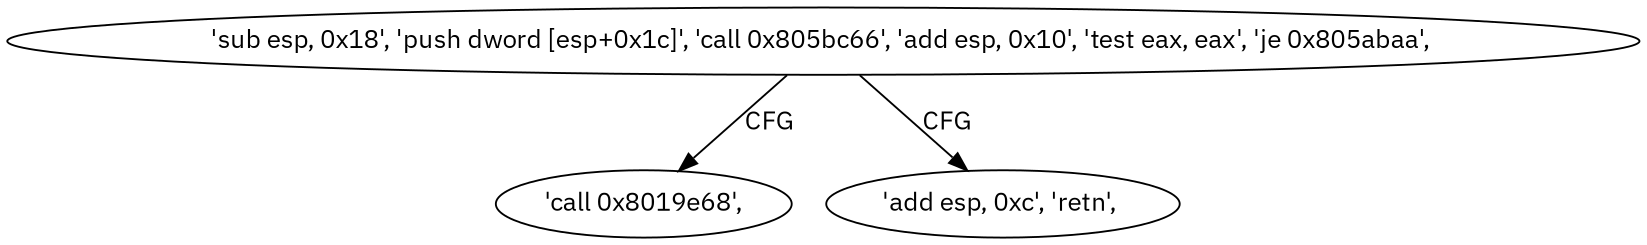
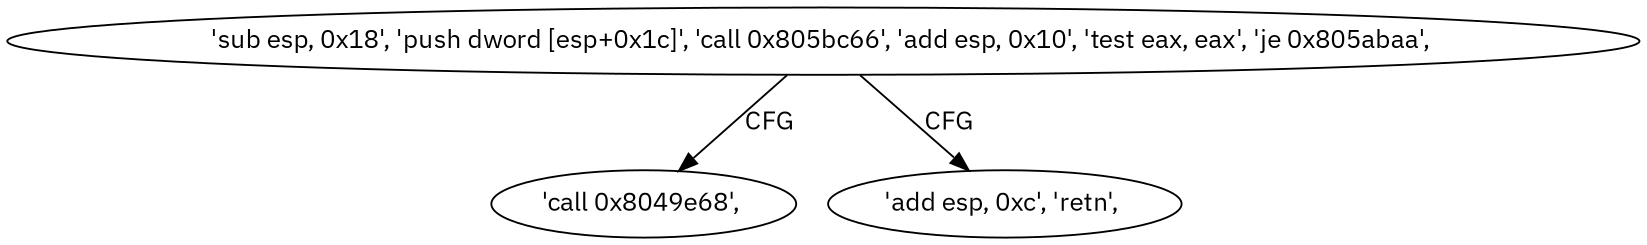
node "'call 0x8019e68',": label "'call 0x8019e68'," -> "'call 0x8049e68',"
